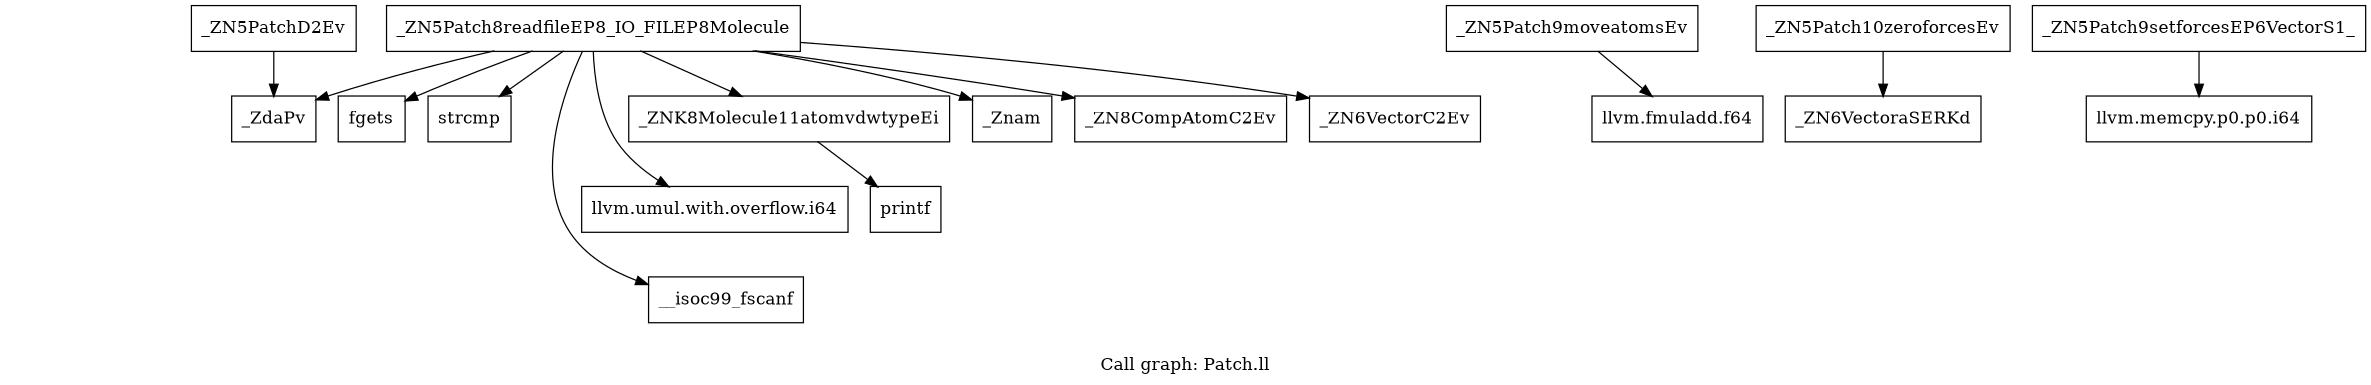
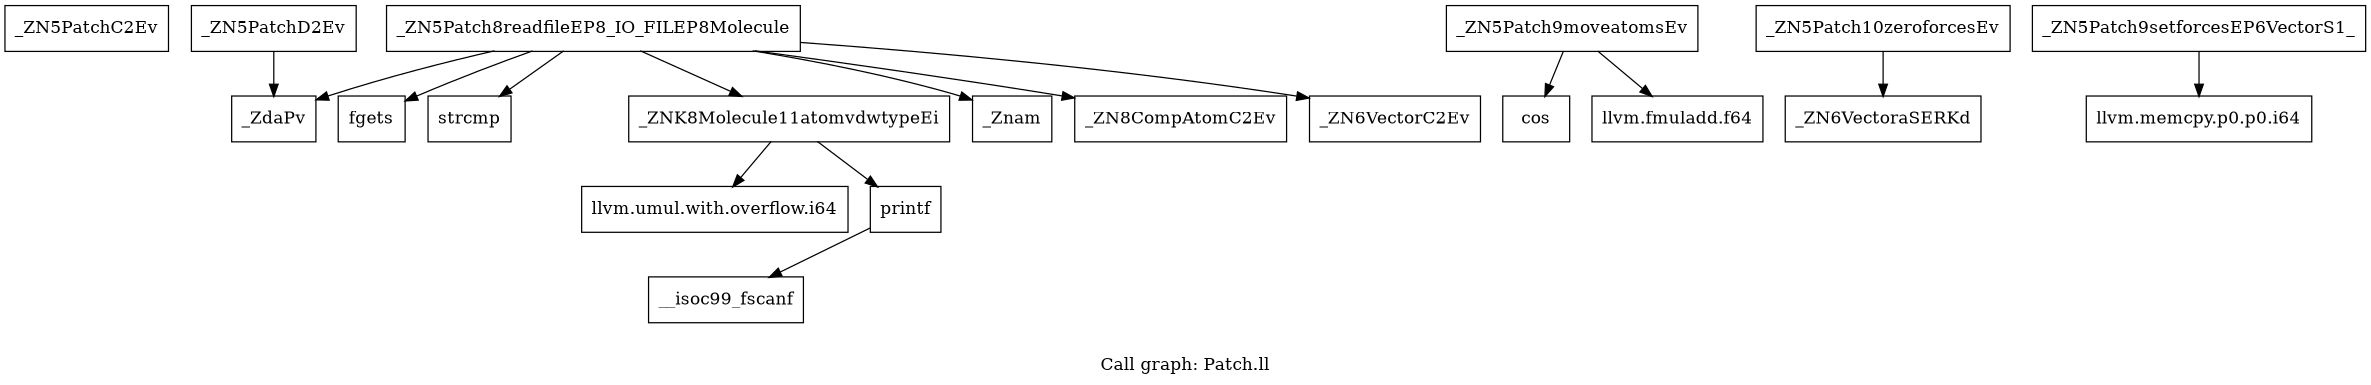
node "_ZN5PatchC2Ev": added
node "cos": added
edge "_ZN5Patch8readfileEP8_IO_FILEP8Molecule" -> "llvm.umul.with.overflow.i64": now "_ZNK8Molecule11atomvdwtypeEi" -> "llvm.umul.with.overflow.i64"
edge "_ZN5Patch8readfileEP8_IO_FILEP8Molecule" -> "__isoc99_fscanf": now "printf" -> "__isoc99_fscanf"
